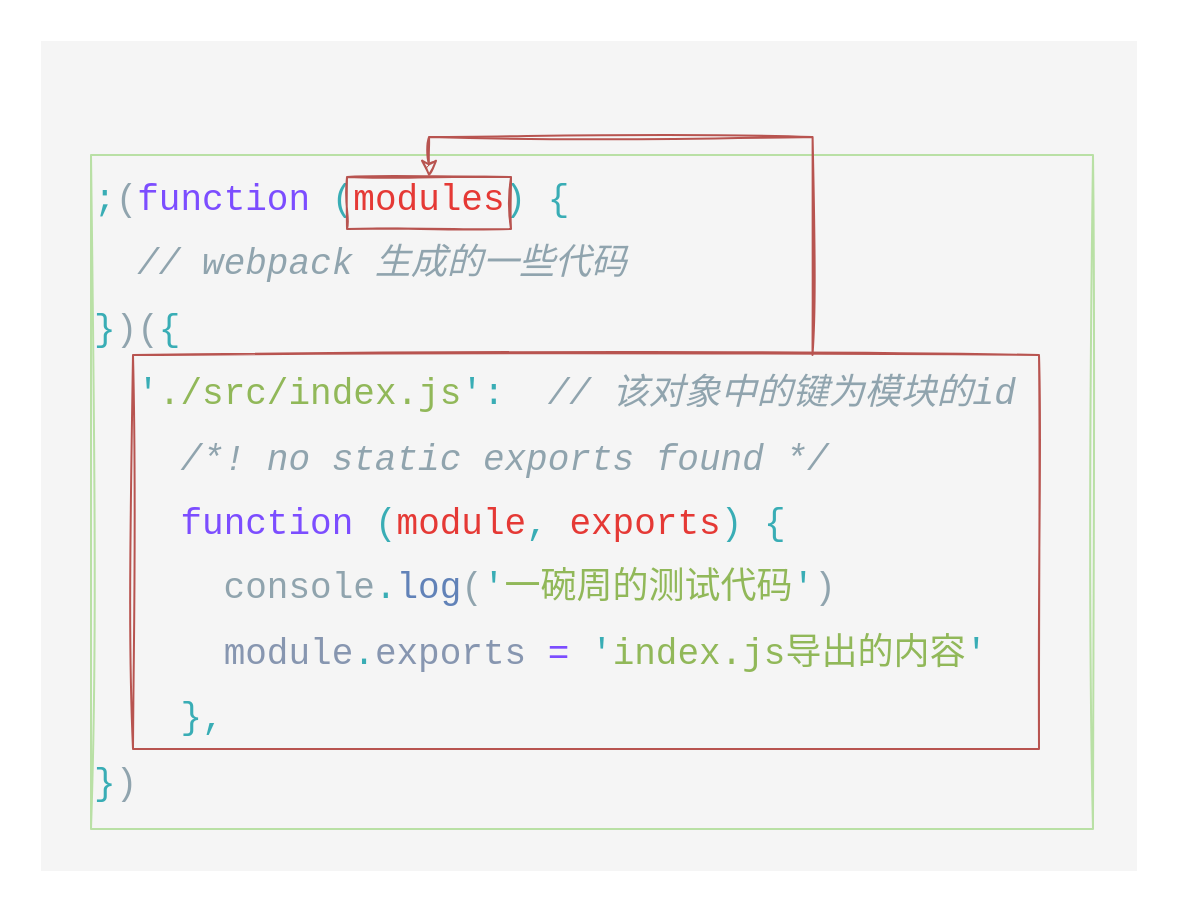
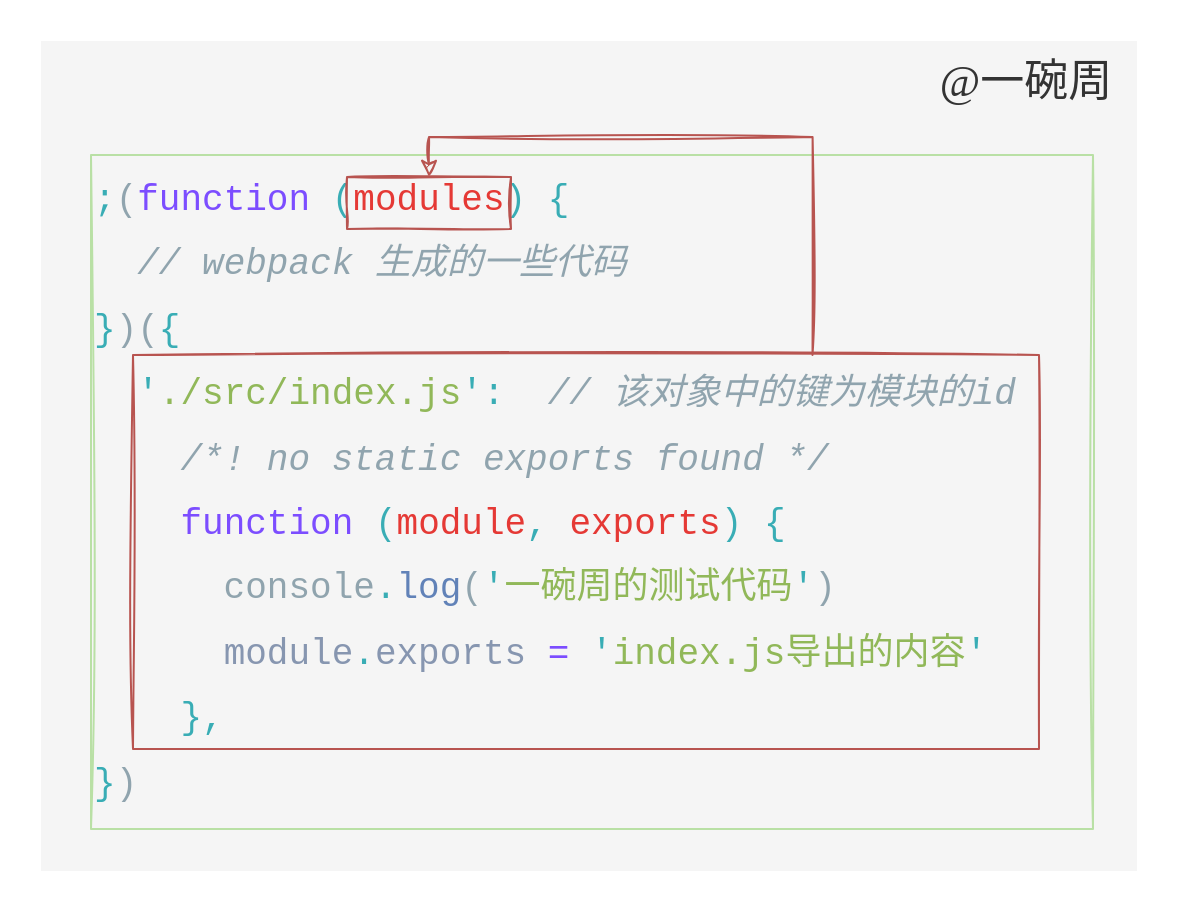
node "@一碗周": added
